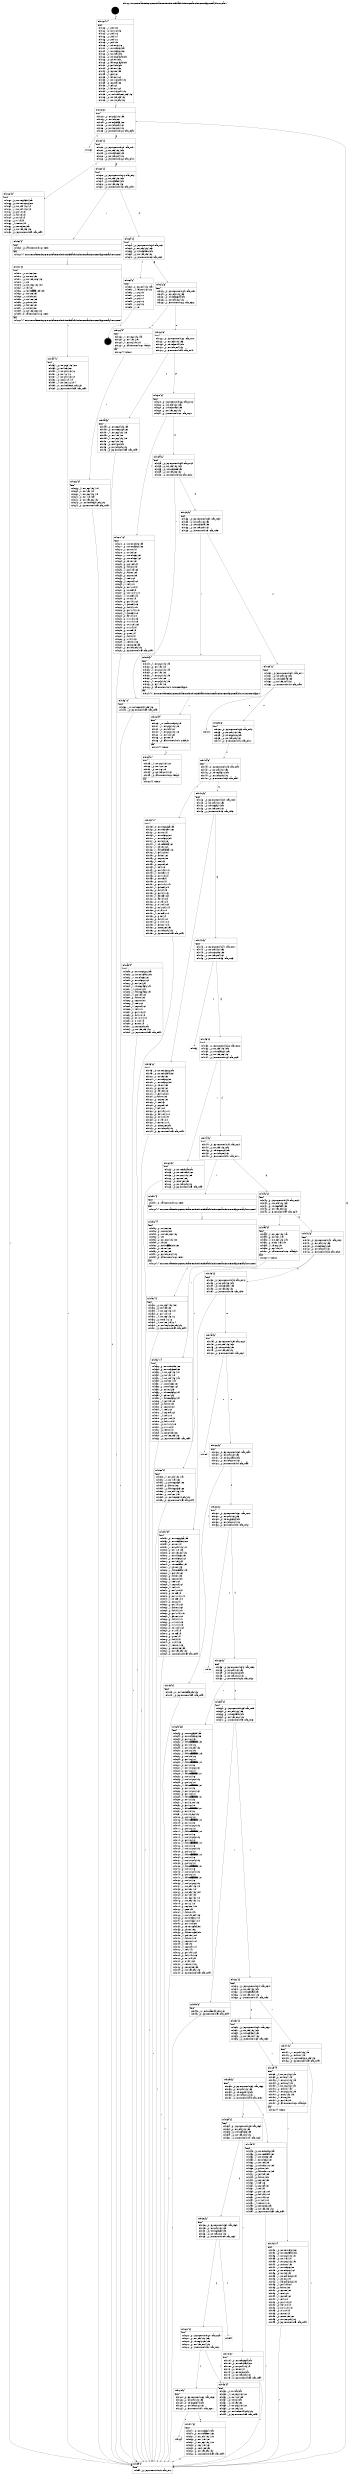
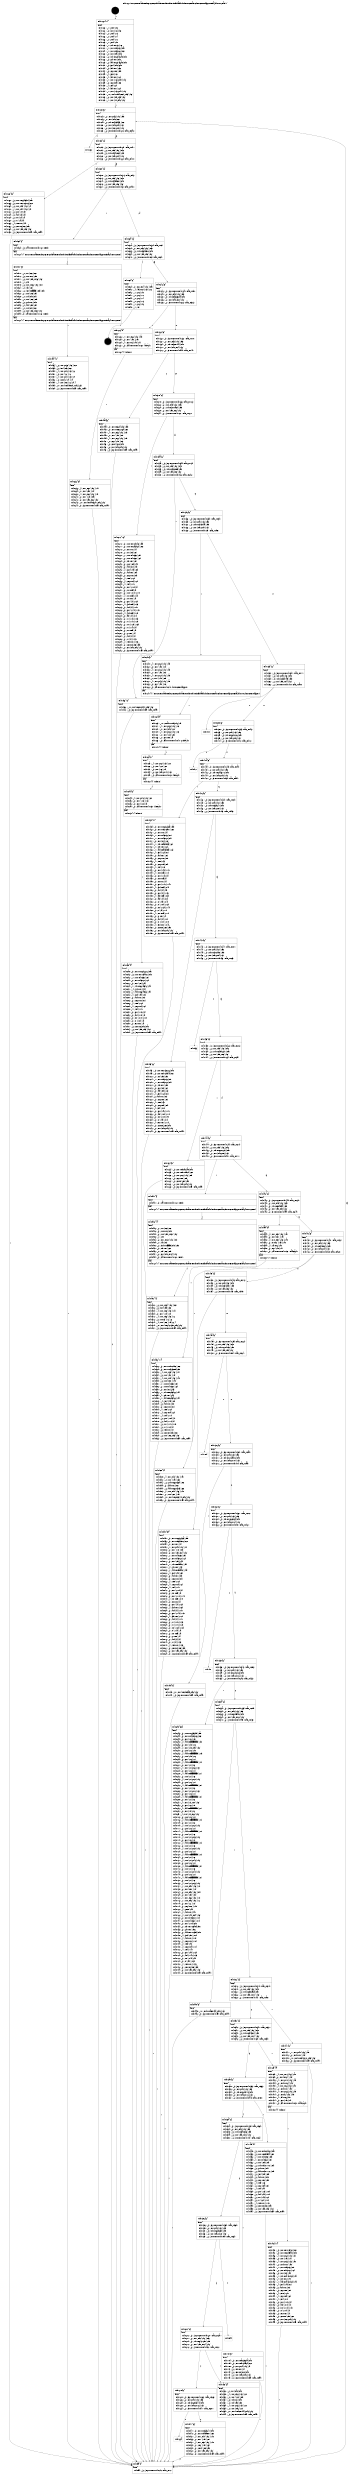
node "0x401f72": added
node "0x401c9f [15]": added
edge "0x401592 [28]" -> "0x4015ae [28]": added, label "5"
